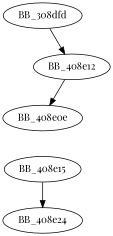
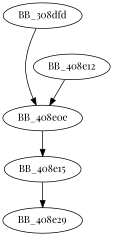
edge "BB_308dfd" -> "BB_408e12": now "BB_308dfd" -> "BB_408e0e"
edge "BB_408e0e" -> "BB_408e15": added
node "BB_408e24": label "BB_408e24" -> "BB_408e29"
